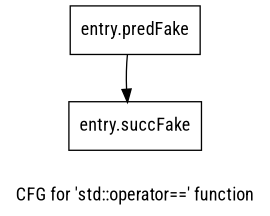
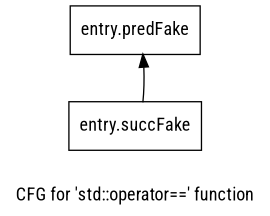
edge "entry.predFake" -> "entry.succFake": reversed
